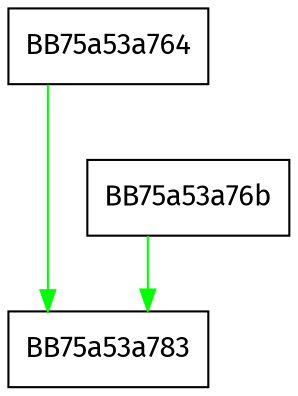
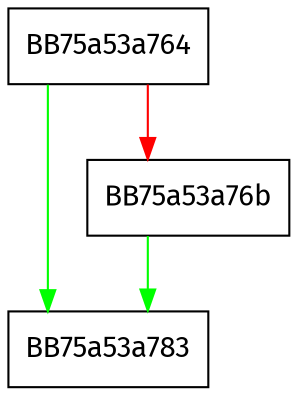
edge "BB75a53a764" -> "BB75a53a76b": added
